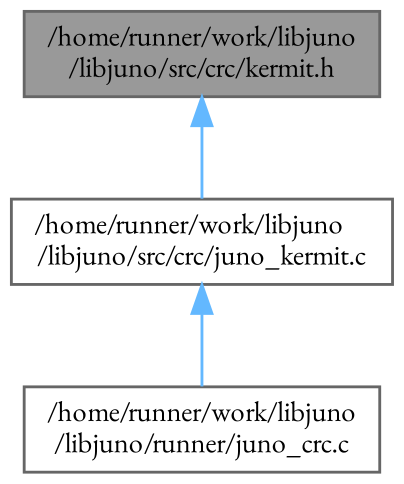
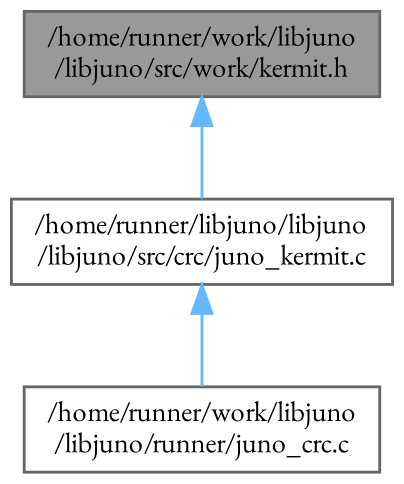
node "/home/runner/work/libjuno /libjuno/src/crc/kermit.h": label "/home/runner/work/libjuno /libjuno/src/crc/kermit.h" -> "/home/runner/work/libjuno /libjuno/src/work/kermit.h"
node "/home/runner/work/libjuno /libjuno/src/crc/juno_kermit.c": label "/home/runner/work/libjuno /libjuno/src/crc/juno_kermit.c" -> "/home/runner/libjuno/libjuno /libjuno/src/crc/juno_kermit.c"
